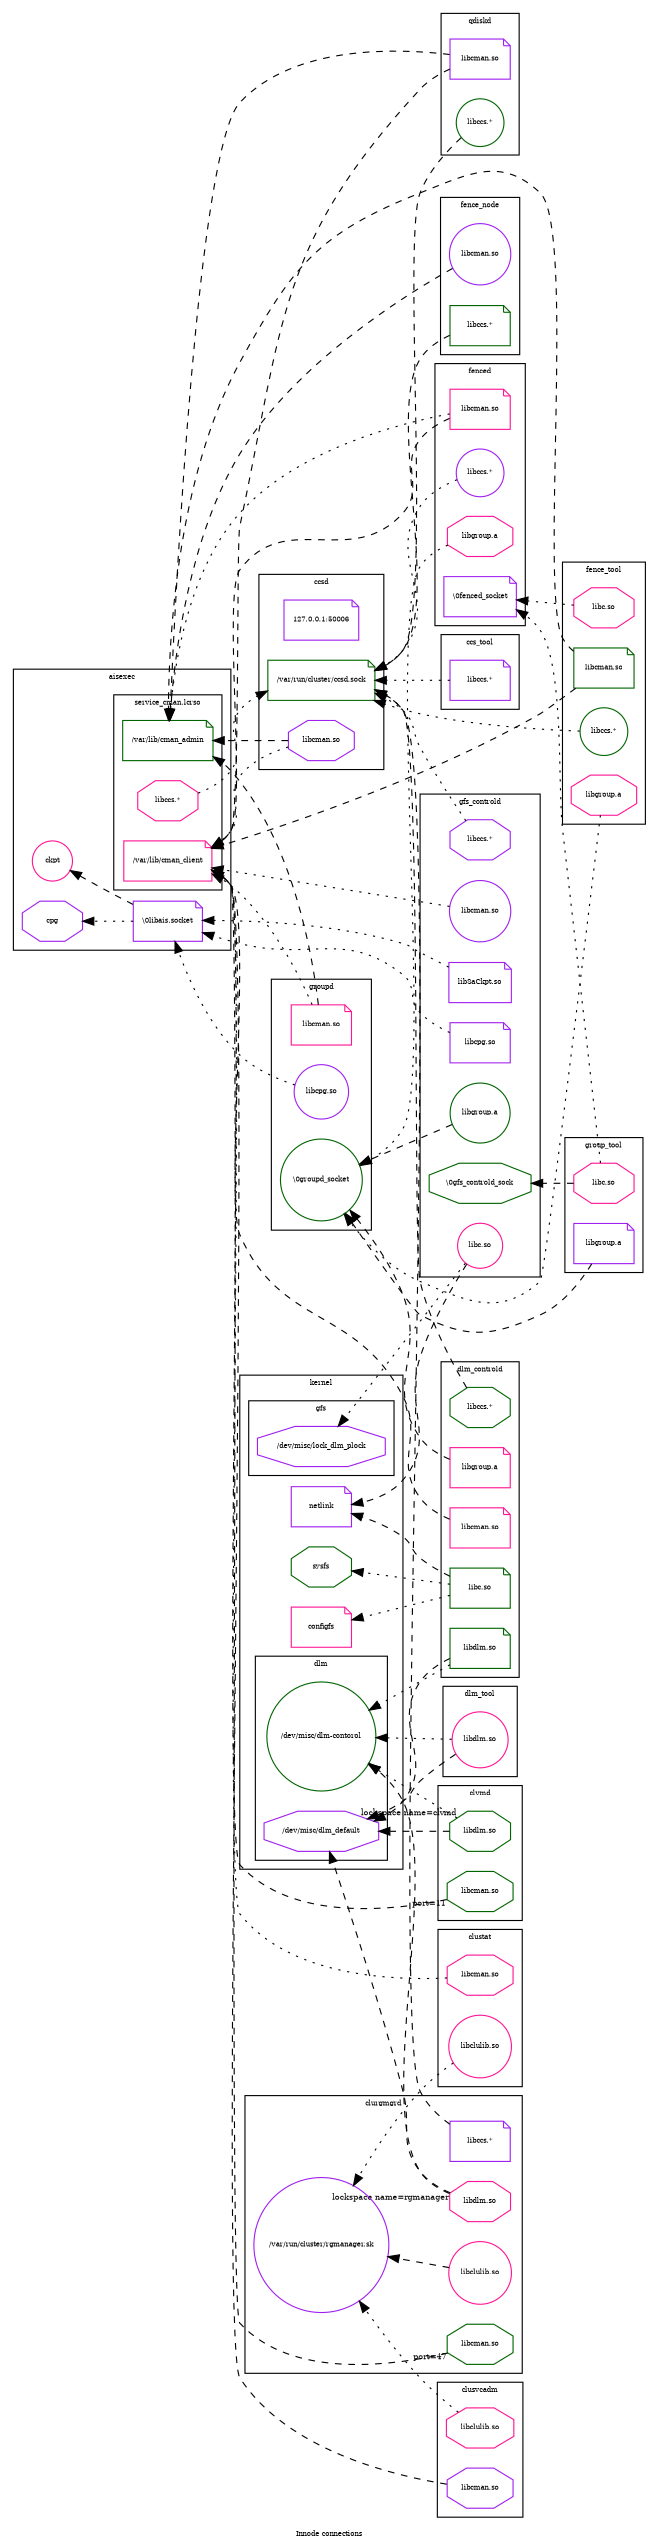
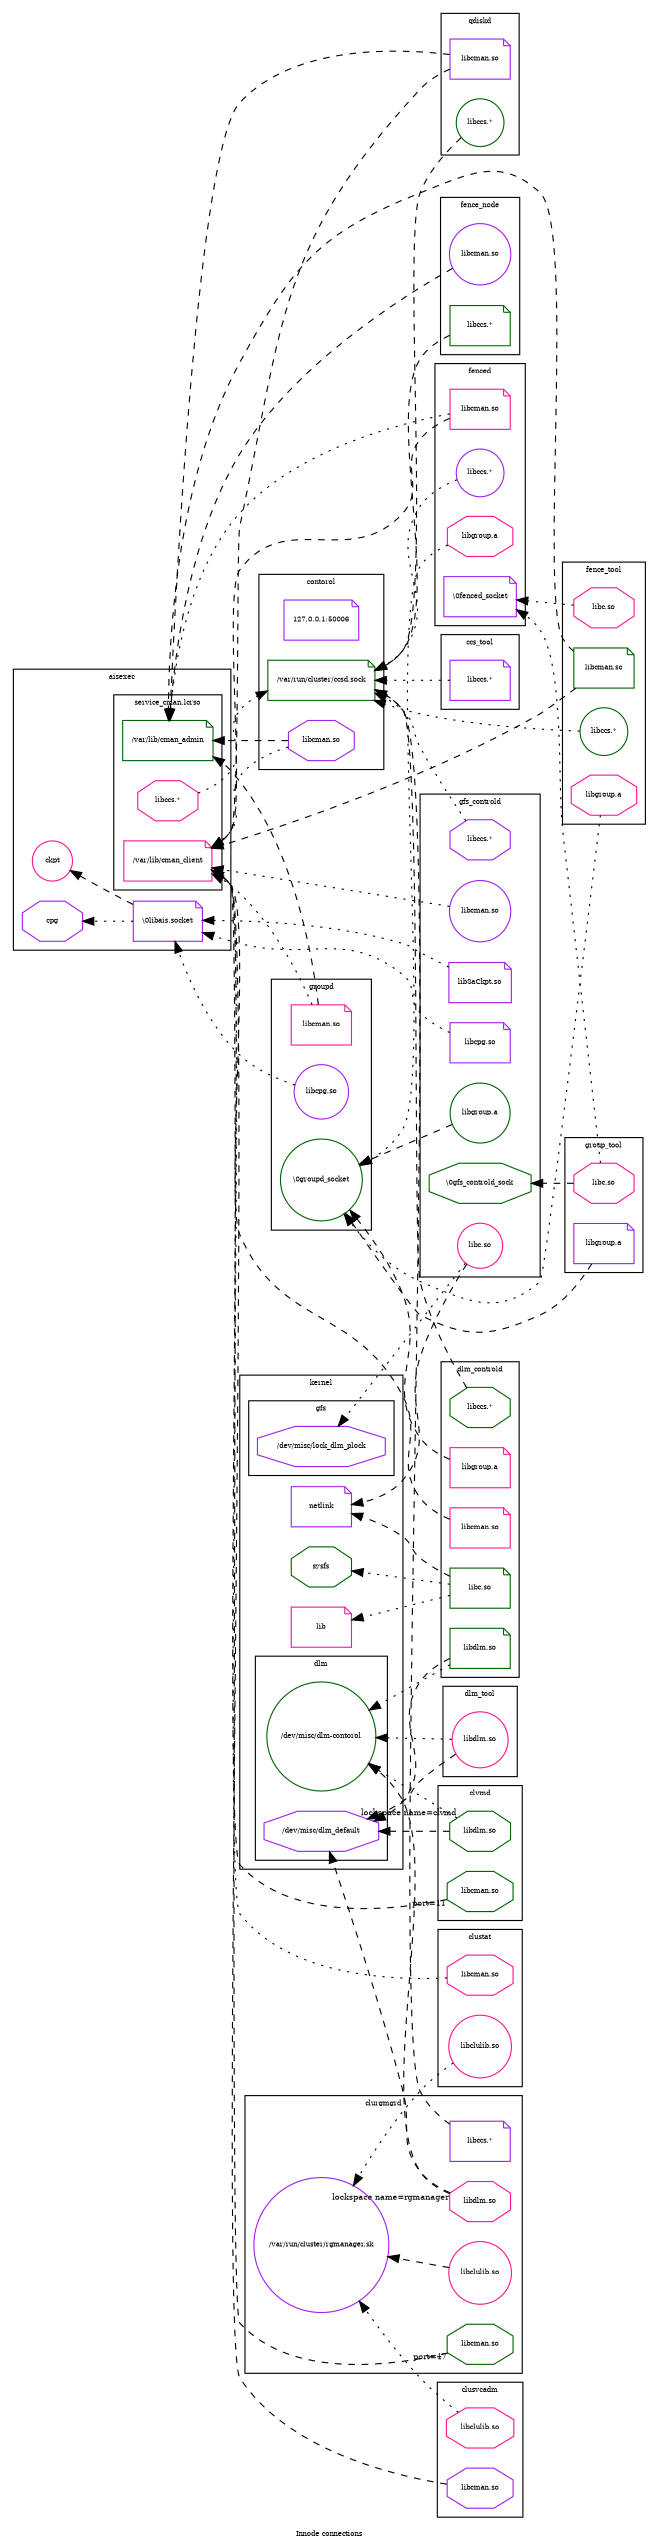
cluster "ccsd": label "ccsd" -> "contorol"
node "configfs": label "configfs" -> "lib"
